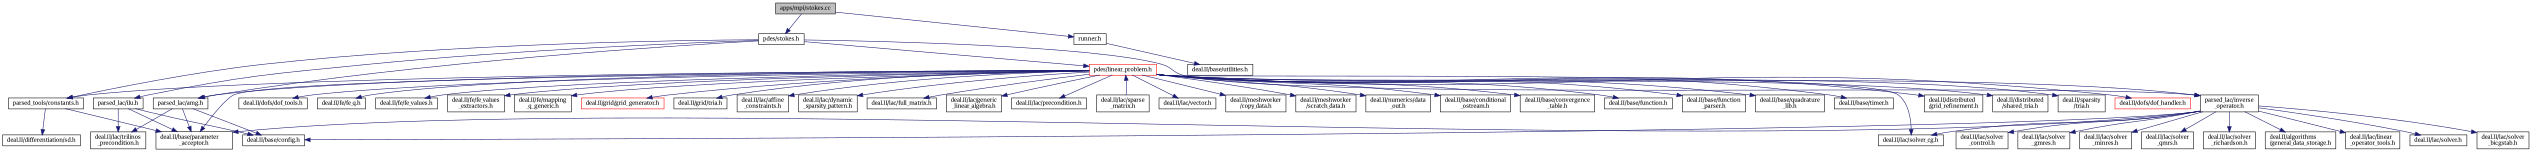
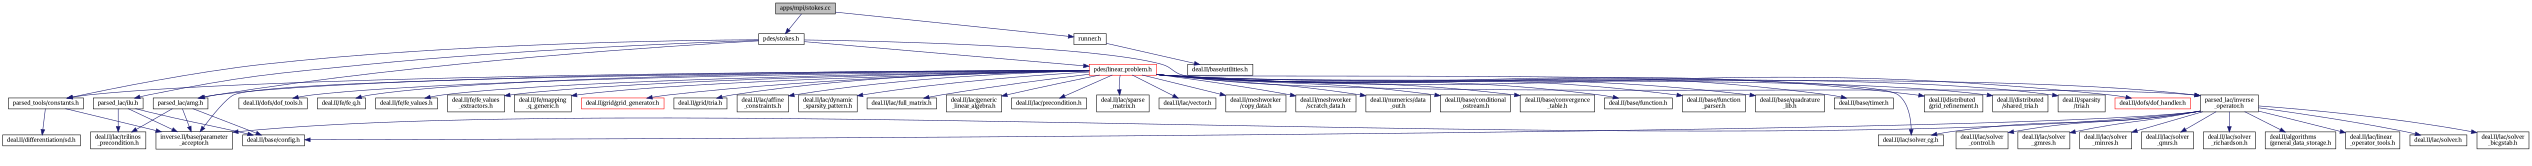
edge "deal.II/lac/sparse _matrix.h" -> "pdes/linear_problem.h": reversed
node "deal.II/base/parameter _acceptor.h": label "deal.II/base/parameter _acceptor.h" -> "inverse.II/base/parameter _acceptor.h"
